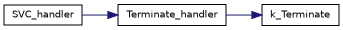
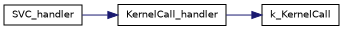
node "Terminate_handler": label "Terminate_handler" -> "KernelCall_handler"
node "k_Terminate": label "k_Terminate" -> "k_KernelCall"
